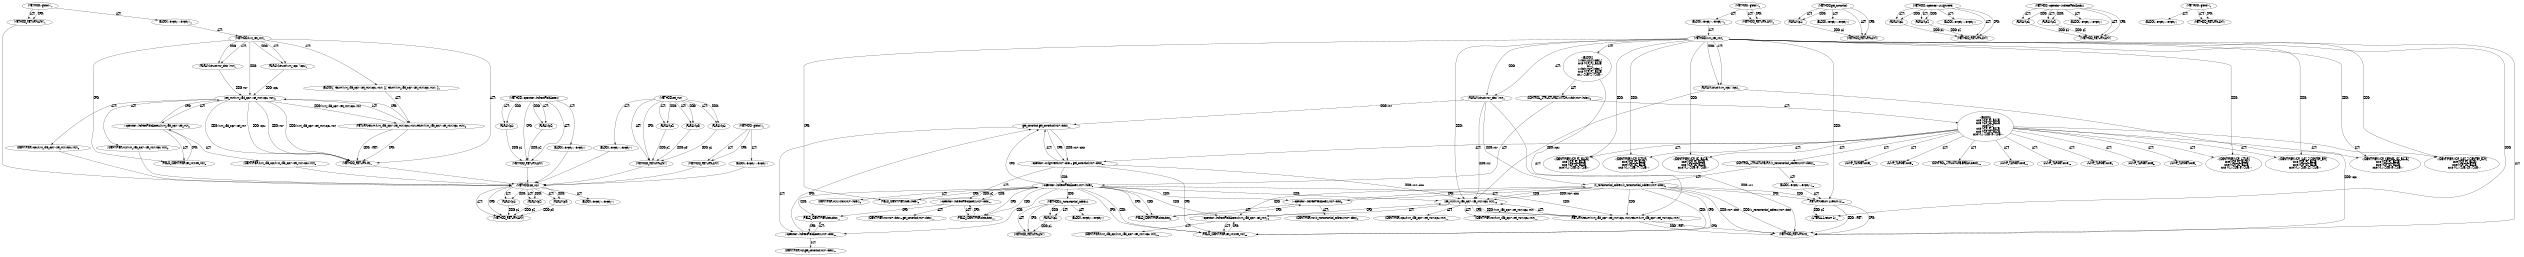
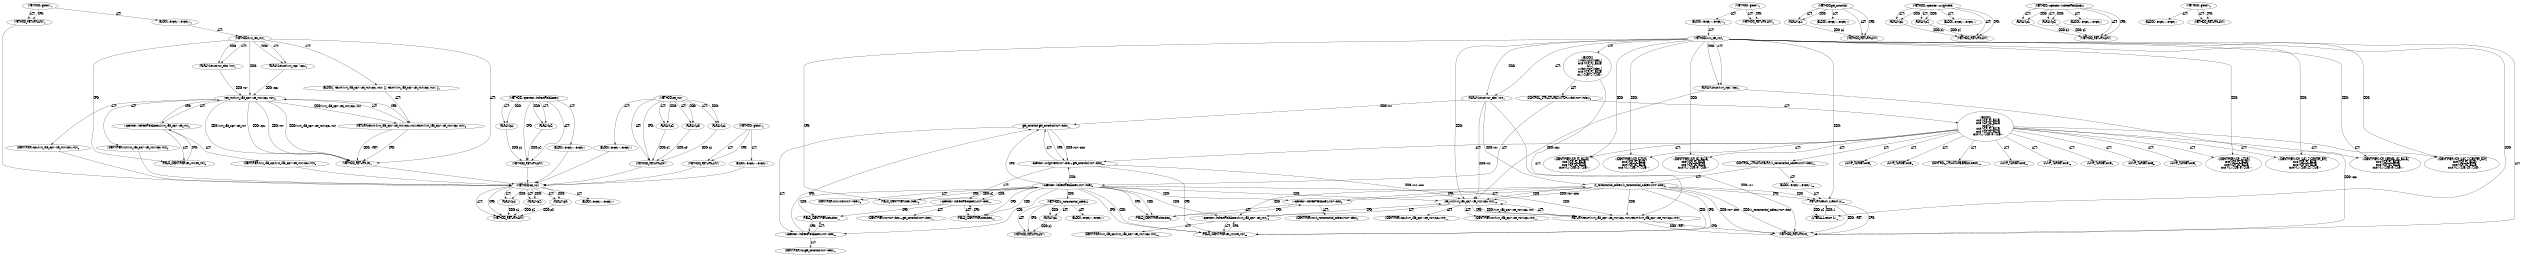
edge "(<operator>.assignment,msr->data = get_canonical(msr->data))" -> "(<operator>.indirectFieldAccess,msr->index)": reversed
edge "(LITERAL,1,return 1;)" -> "(RETURN,return 1;,return 1;)": added, label "DDG: 1"
